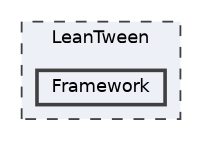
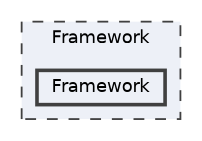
cluster "LeanTween": label "LeanTween" -> "Framework"
